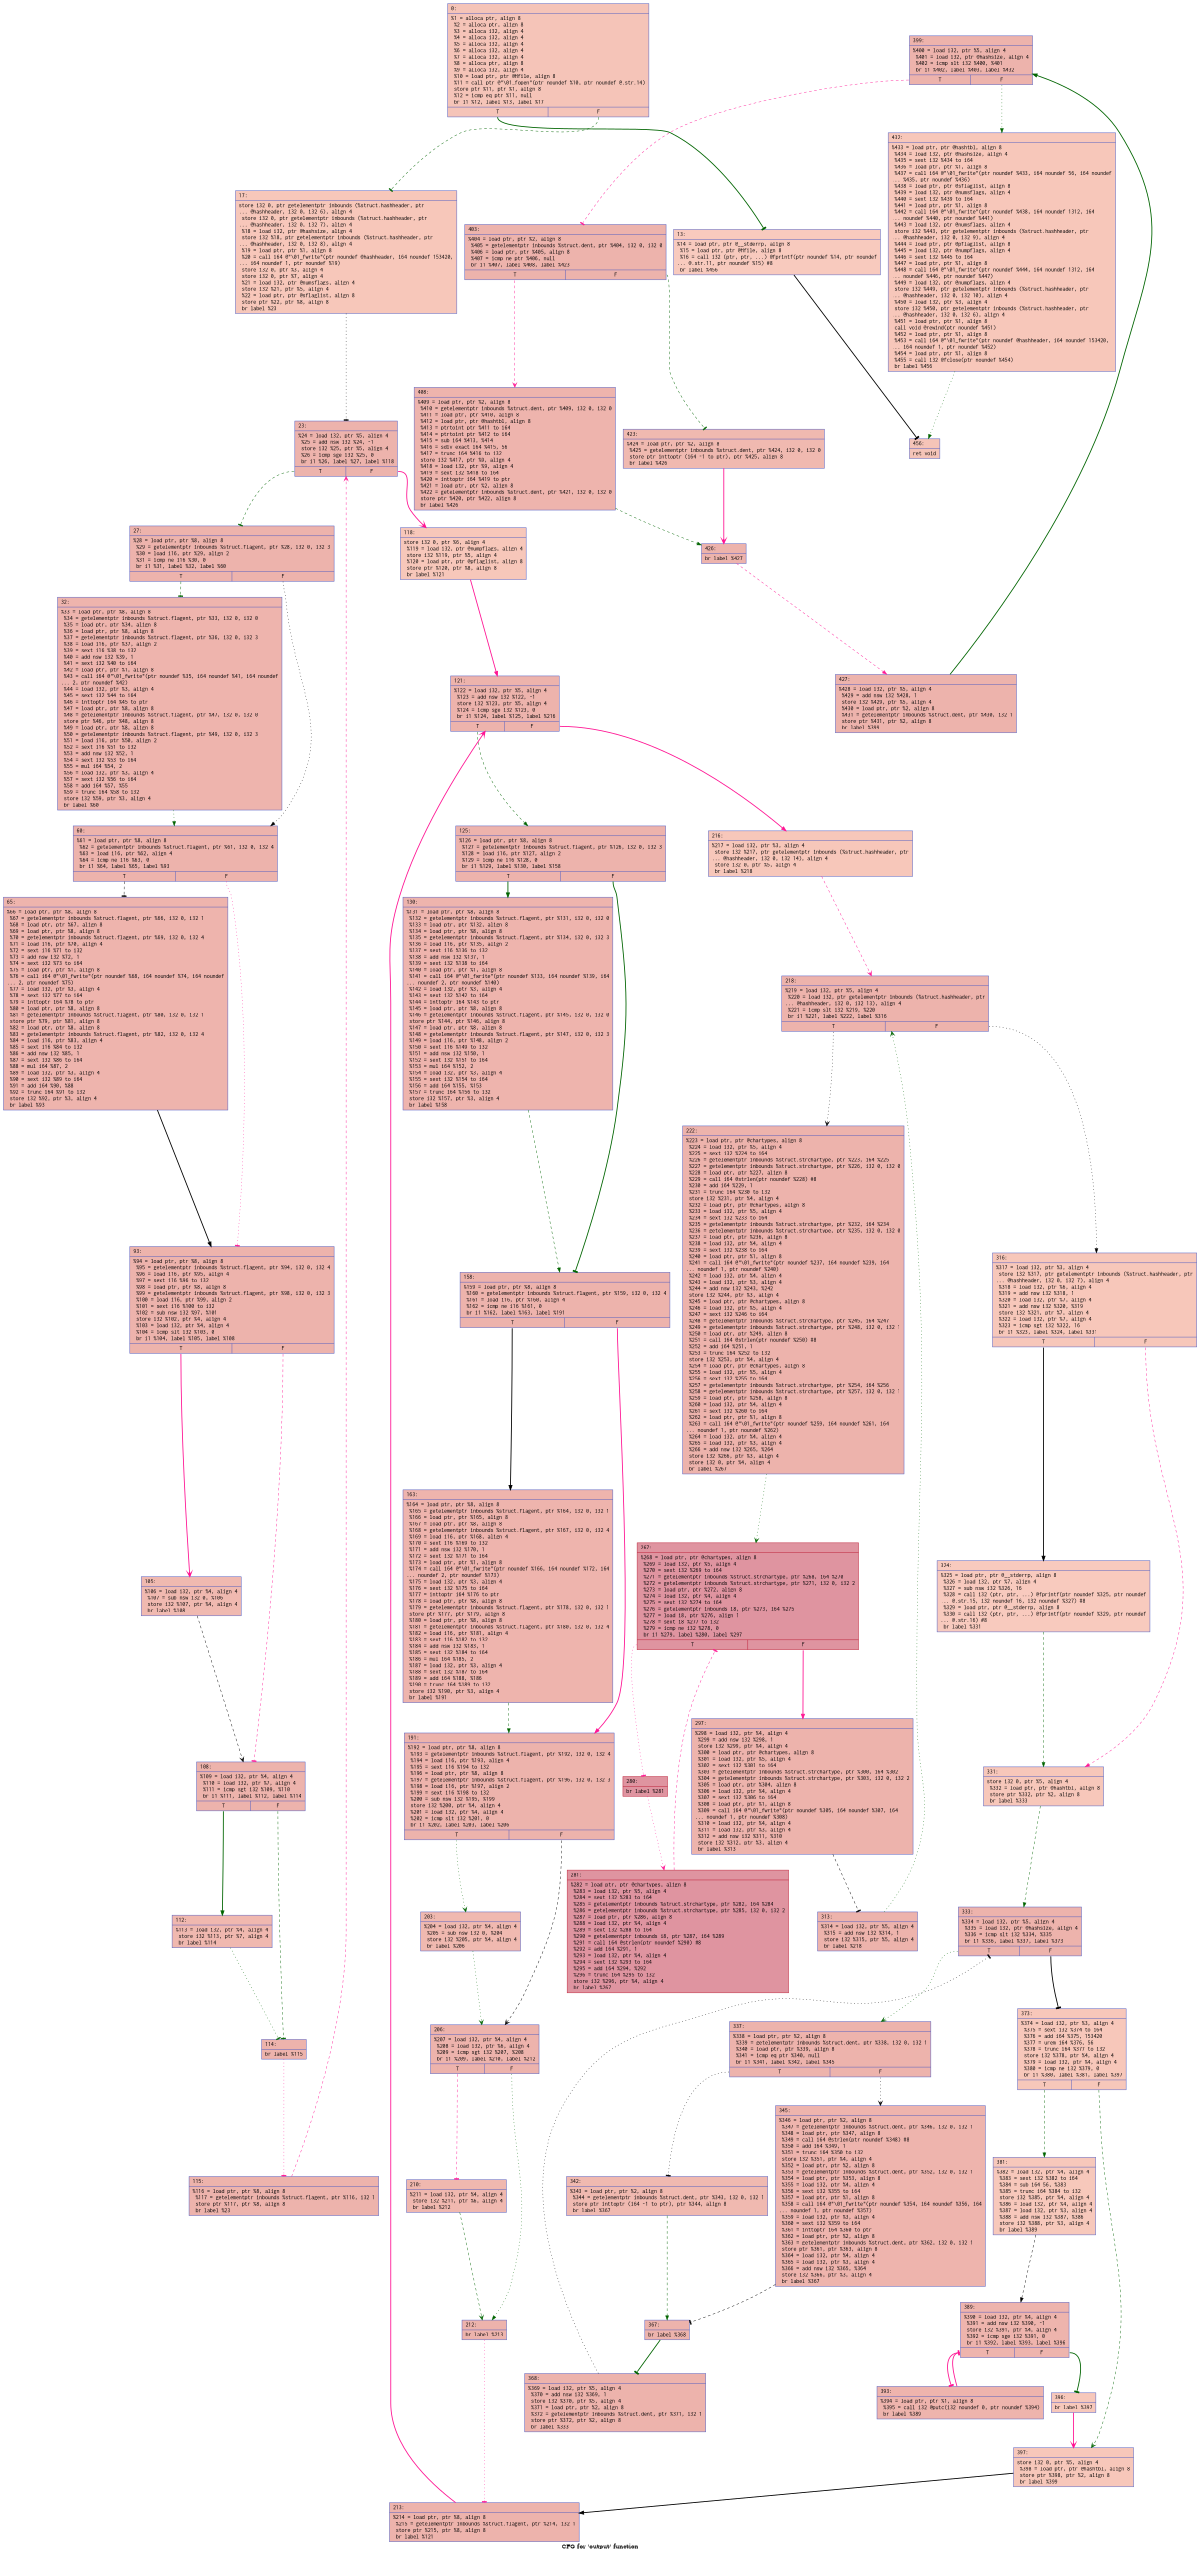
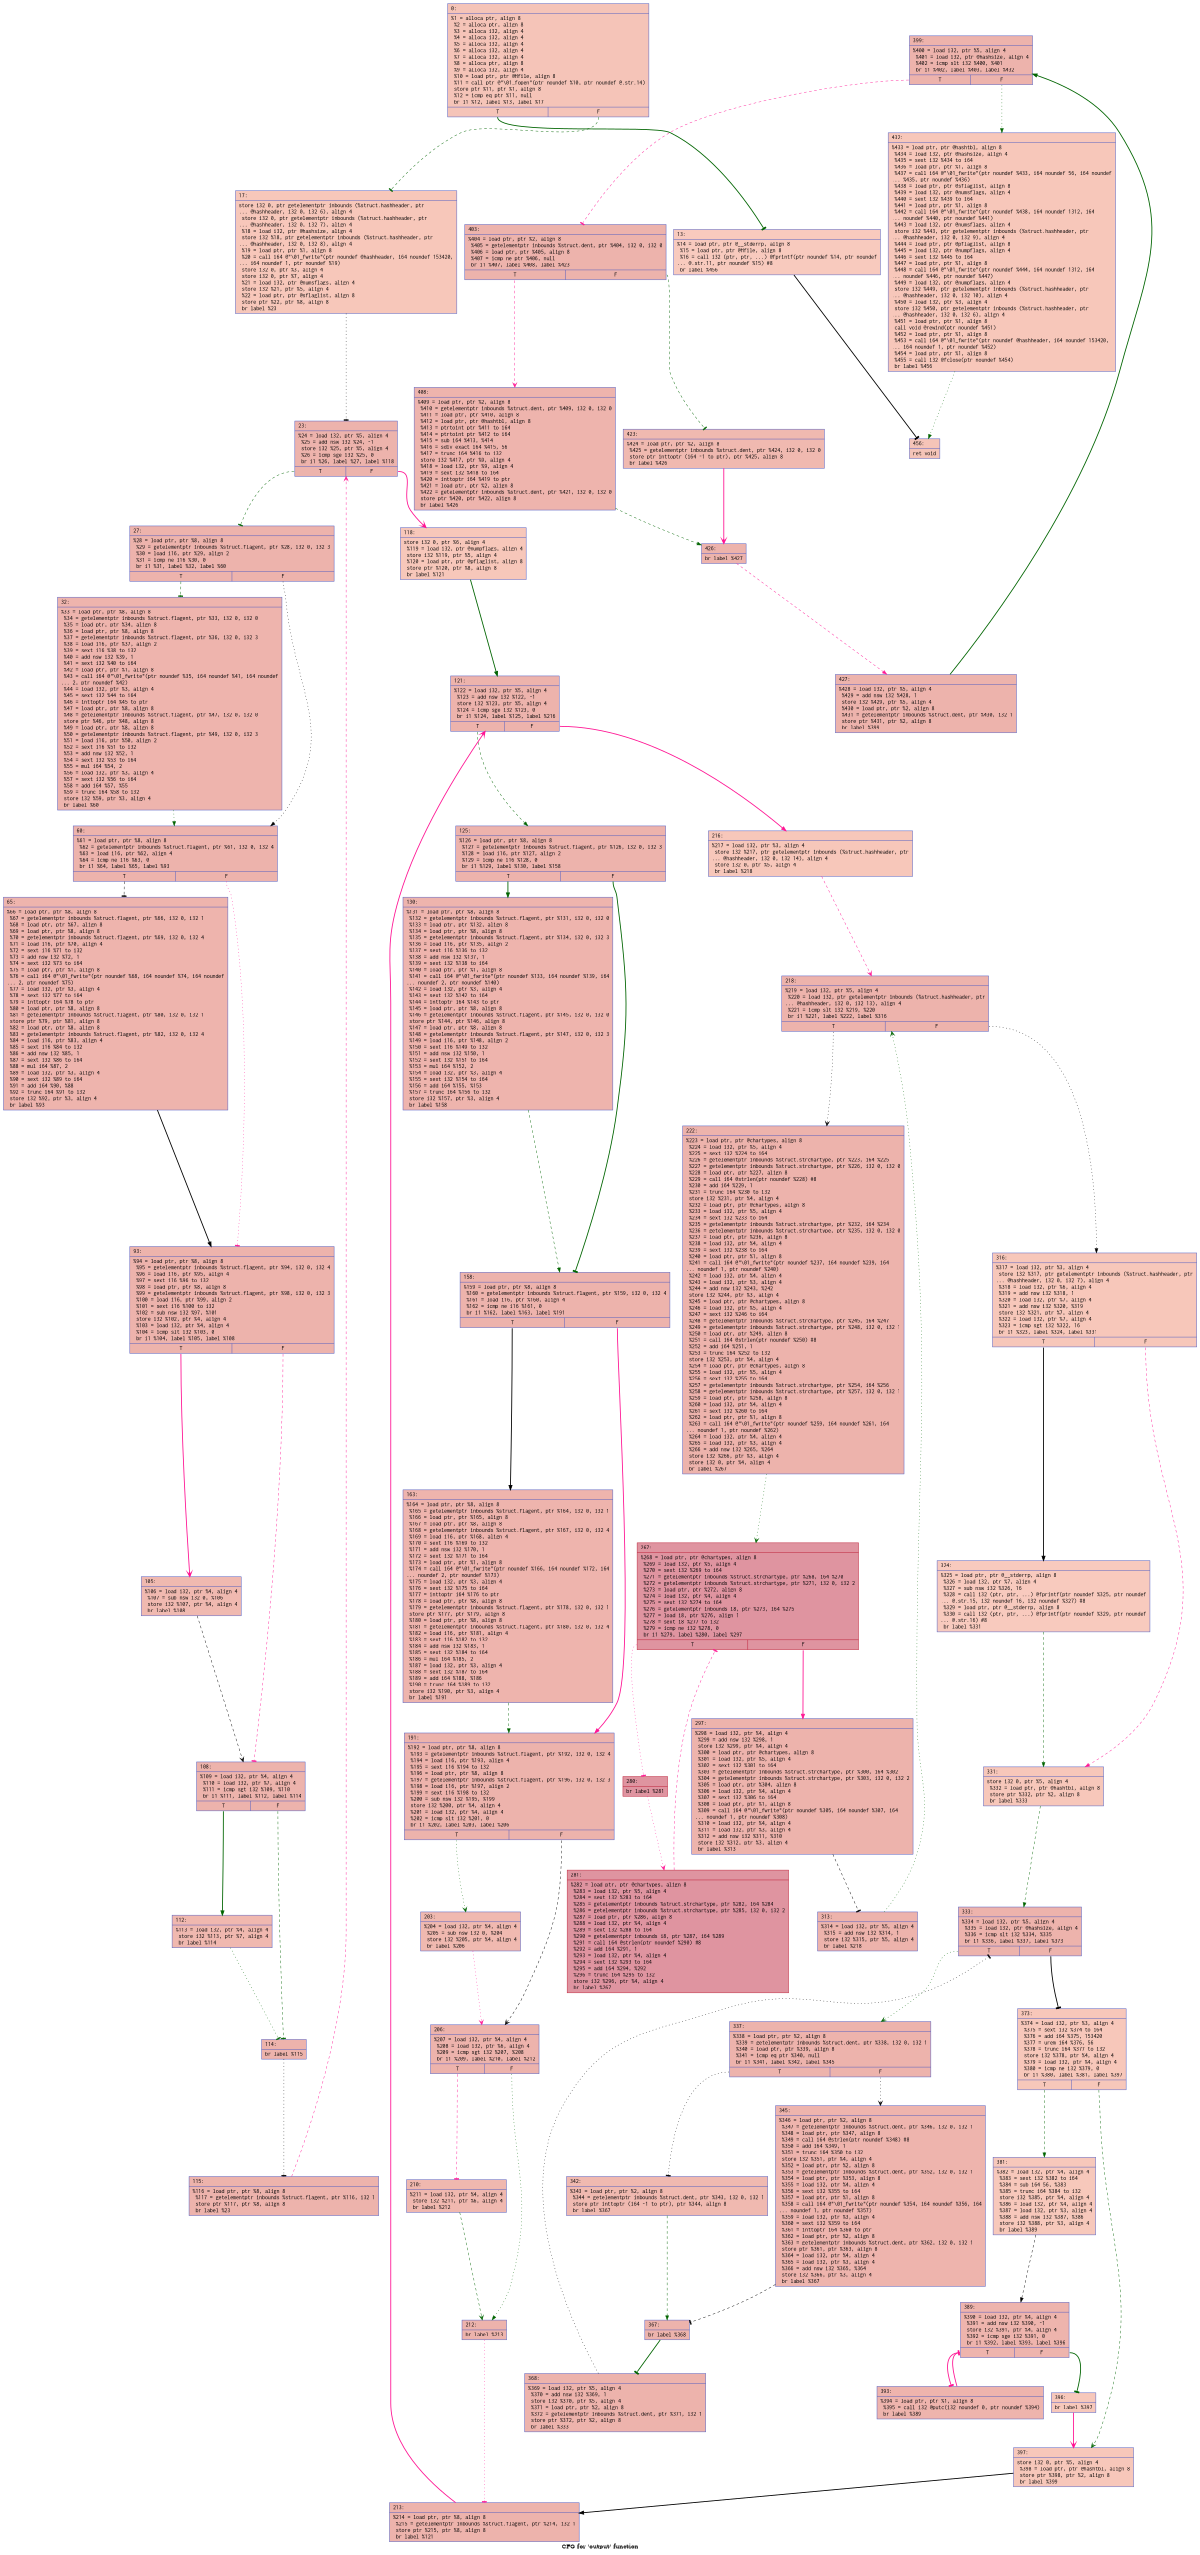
edge "118:" -> "121:": color deeppink -> darkgreen
edge "203:" -> "206:": color darkgreen -> deeppink
edge "114:" -> "115:": color deeppink -> black
